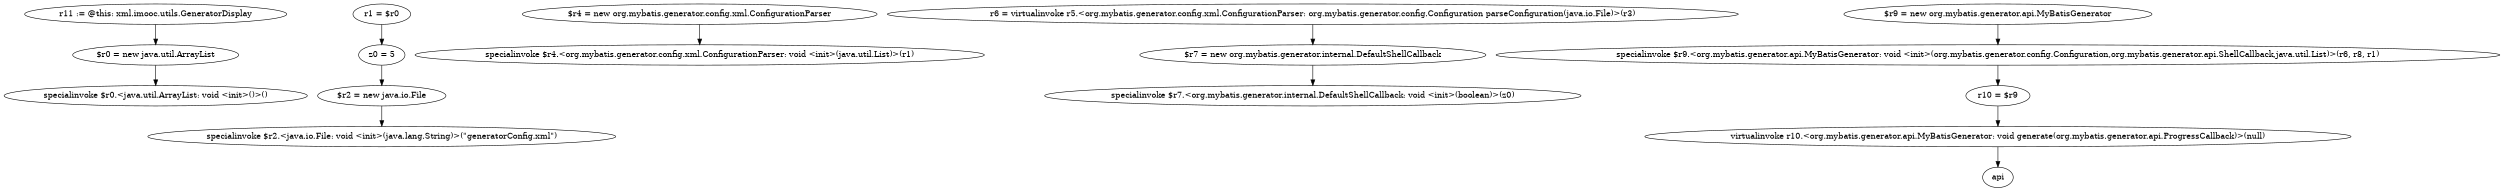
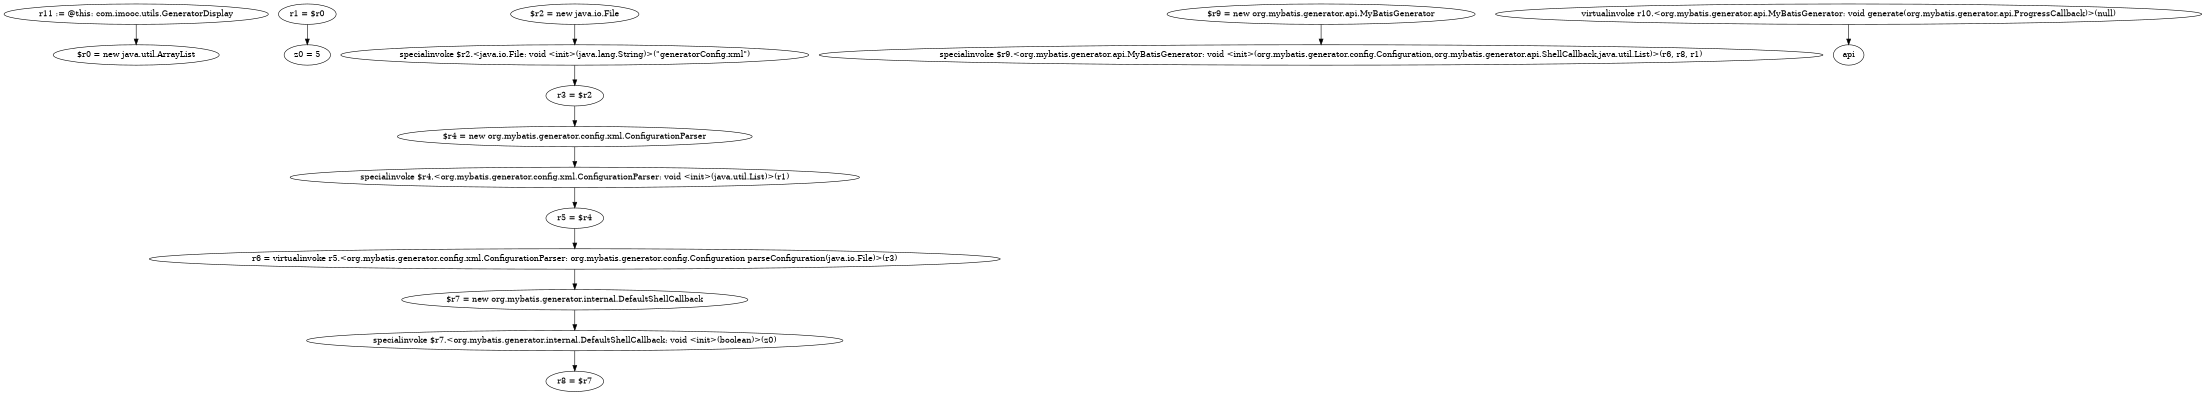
node "r11 := @this: xml.imooc.utils.GeneratorDisplay": label "r11 := @this: xml.imooc.utils.GeneratorDisplay" -> "r11 := @this: com.imooc.utils.GeneratorDisplay"
edge "z0 = 5" -> "$r2 = new java.io.File": removed
node "specialinvoke $r0.<java.util.ArrayList: void <init>()>()": removed
node "r3 = $r2": added
node "r10 = $r9": removed
node "r5 = $r4": added
node "r8 = $r7": added
